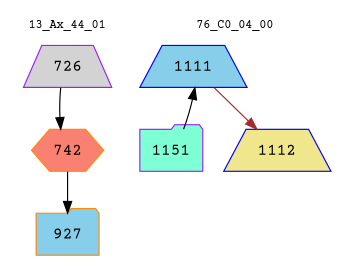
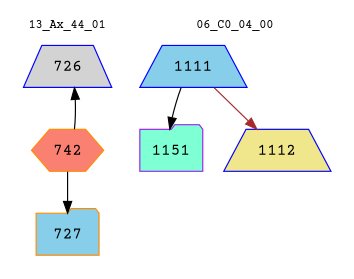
cluster "76_C0_04_00": label "76_C0_04_00" -> "06_C0_04_00"
node "726": color purple -> blue
edge "726" -> "742": reversed
edge "1151" -> "1111": reversed
node "927": label "927" -> "727"
